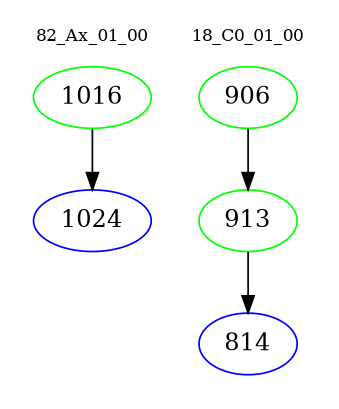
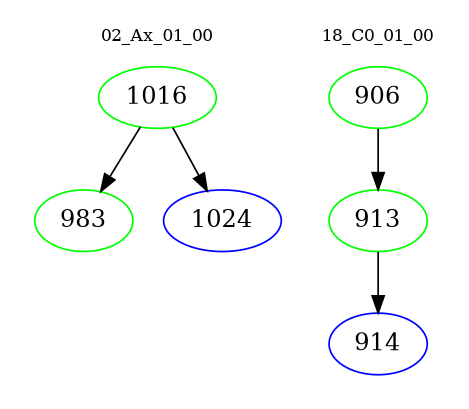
cluster "82_Ax_01_00": label "82_Ax_01_00" -> "02_Ax_01_00"
node "983": added
node "814": label "814" -> "914"
